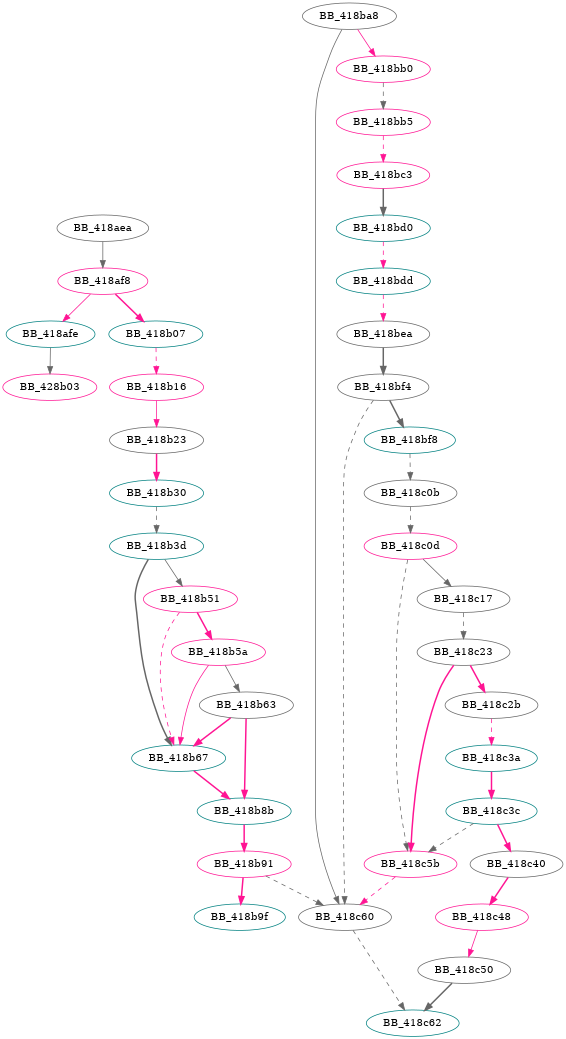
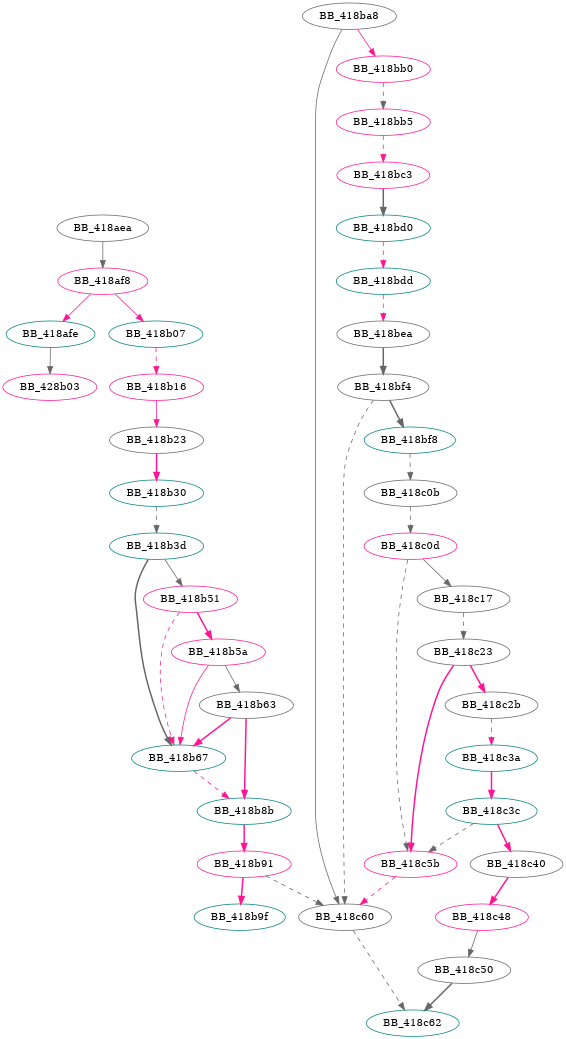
edge "BB_418af8" -> "BB_418b07": style bold -> solid
edge "BB_418b67" -> "BB_418b8b": style bold -> dashed
edge "BB_418c48" -> "BB_418c50": color deeppink -> gray40
